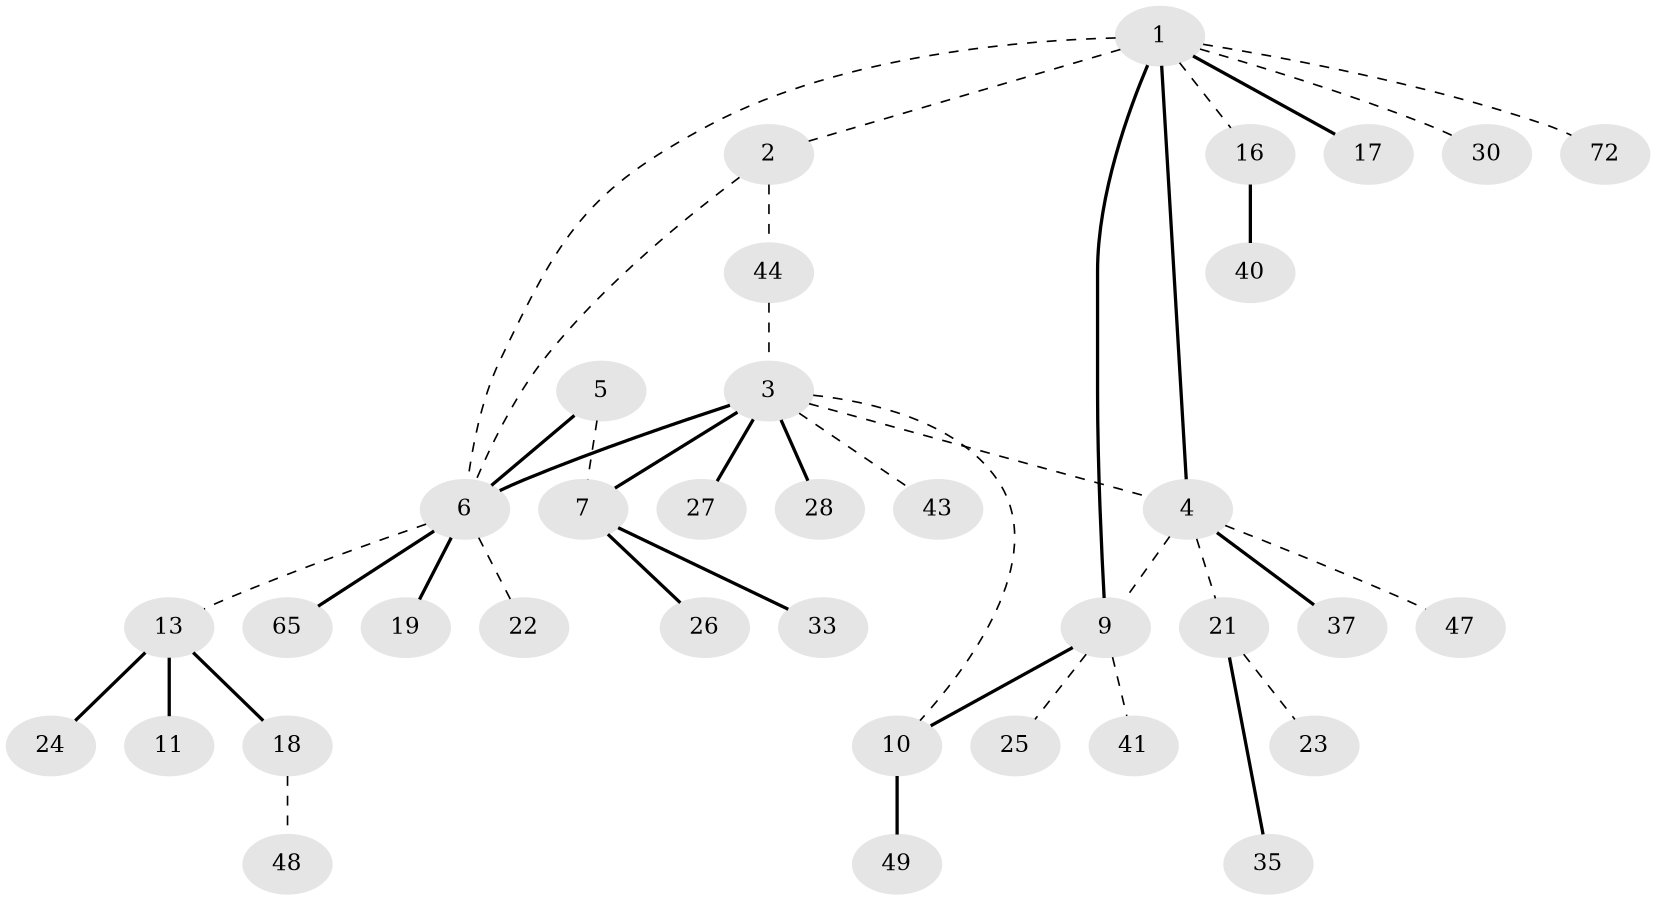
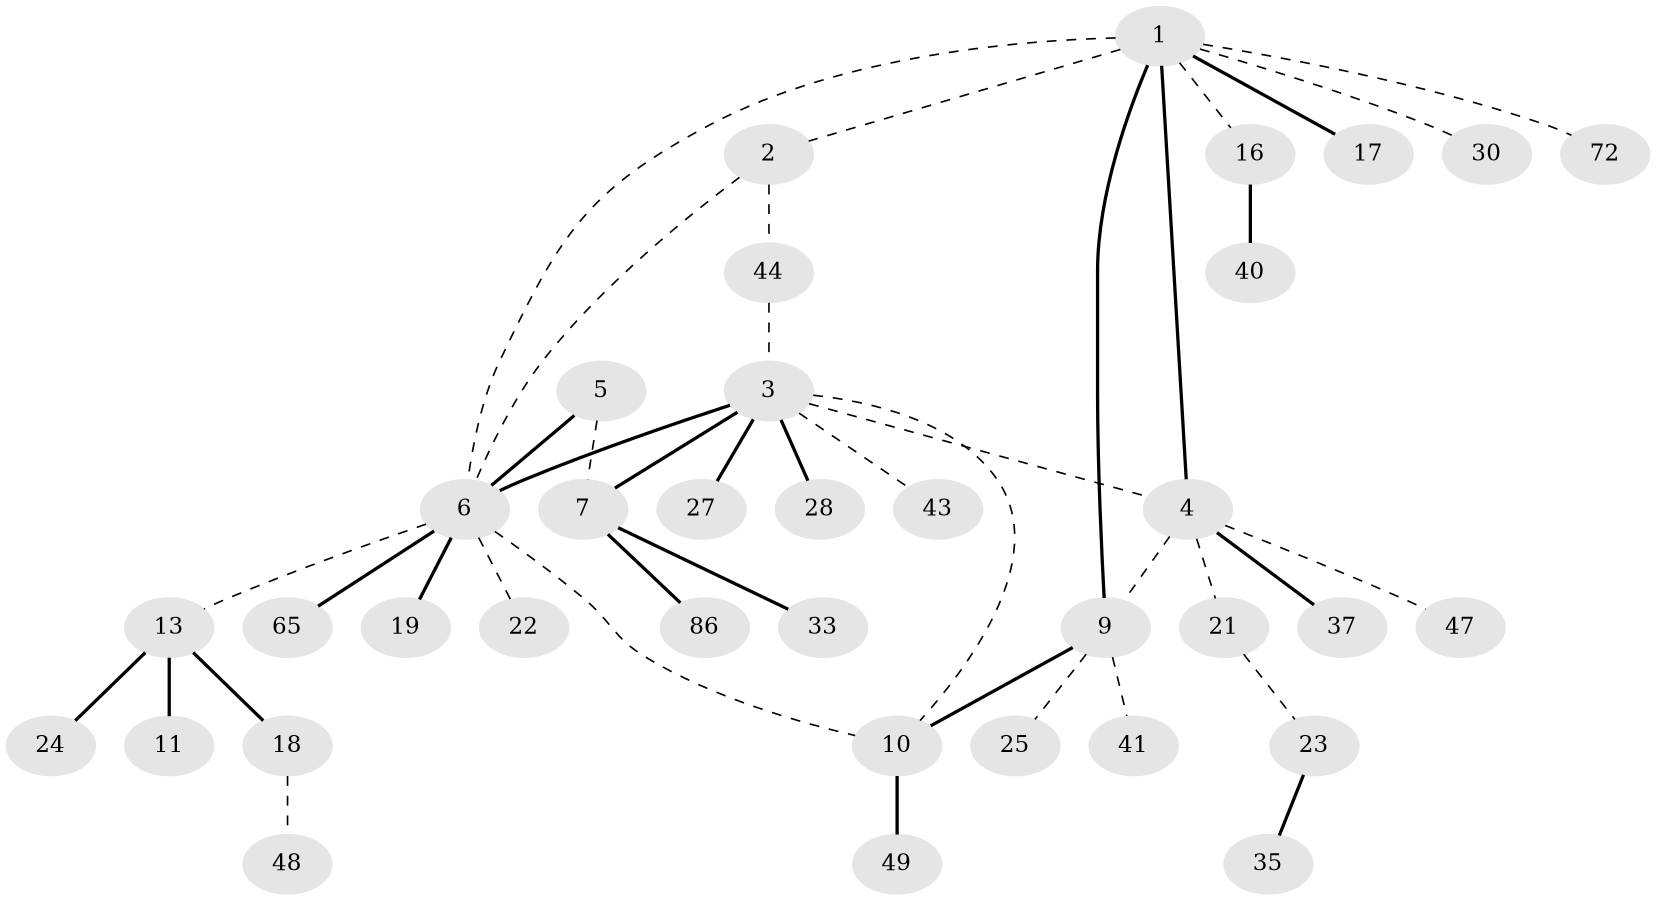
node "26": label "26" -> "86"
edge "6" -- "10": added
edge "21" -- "35": now "23" -- "35"
